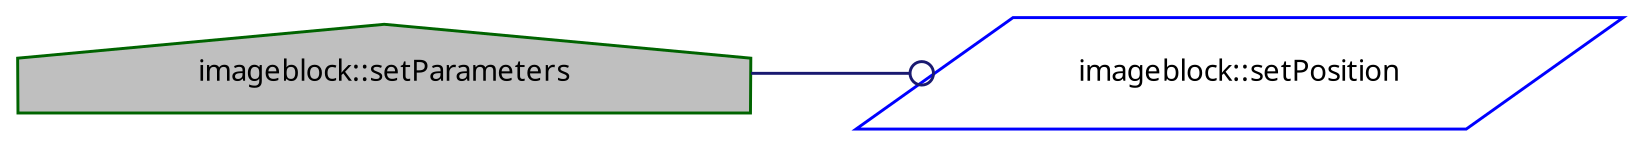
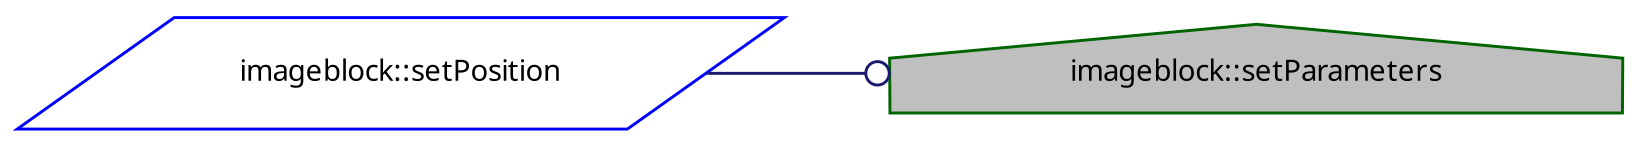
edge "imageblock::setParameters" -> "imageblock::setPosition": reversed
